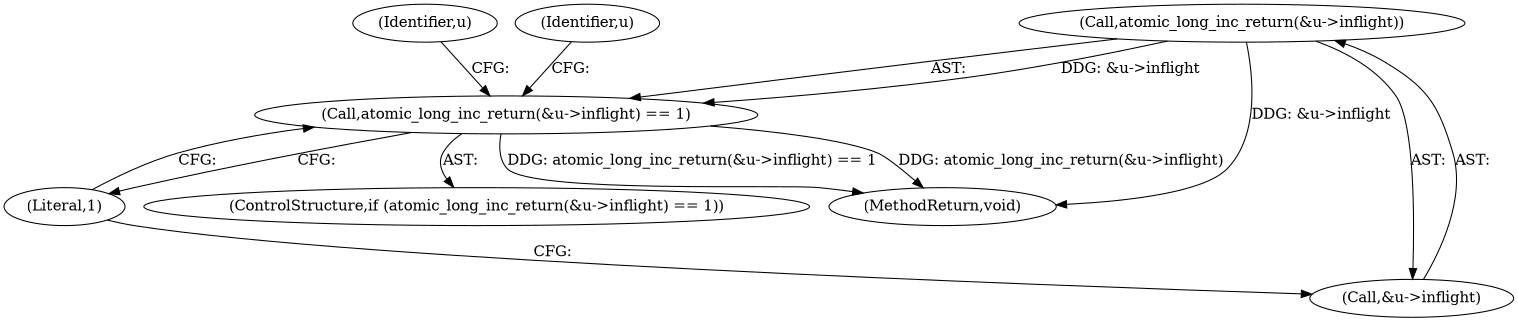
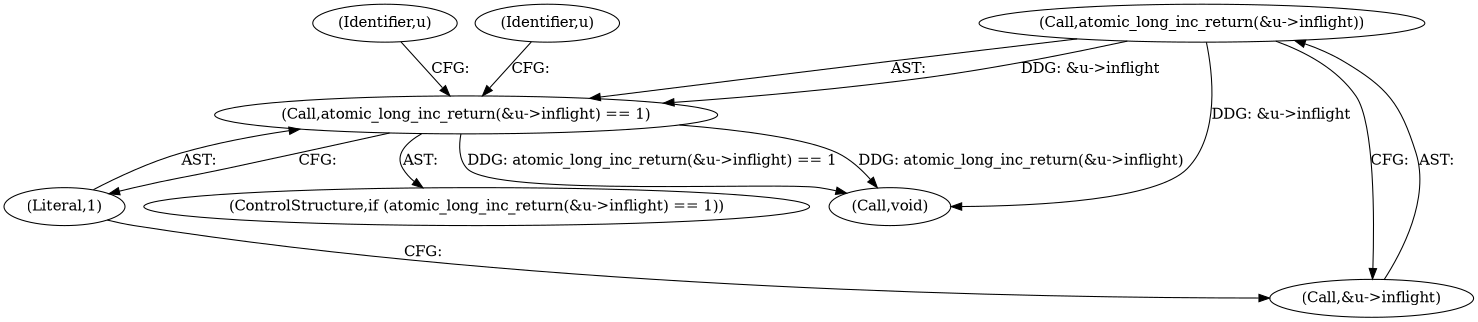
edge "(Literal,1)" -> "(Call,atomic_long_inc_return(&u->inflight) == 1)": label "CFG: " -> "AST: "
edge "(Call,atomic_long_inc_return(&u->inflight))" -> "(Call,&u->inflight)": label "AST: " -> "CFG: "
node "(MethodReturn,void)": label "(MethodReturn,void)" -> "(Call,void)"
